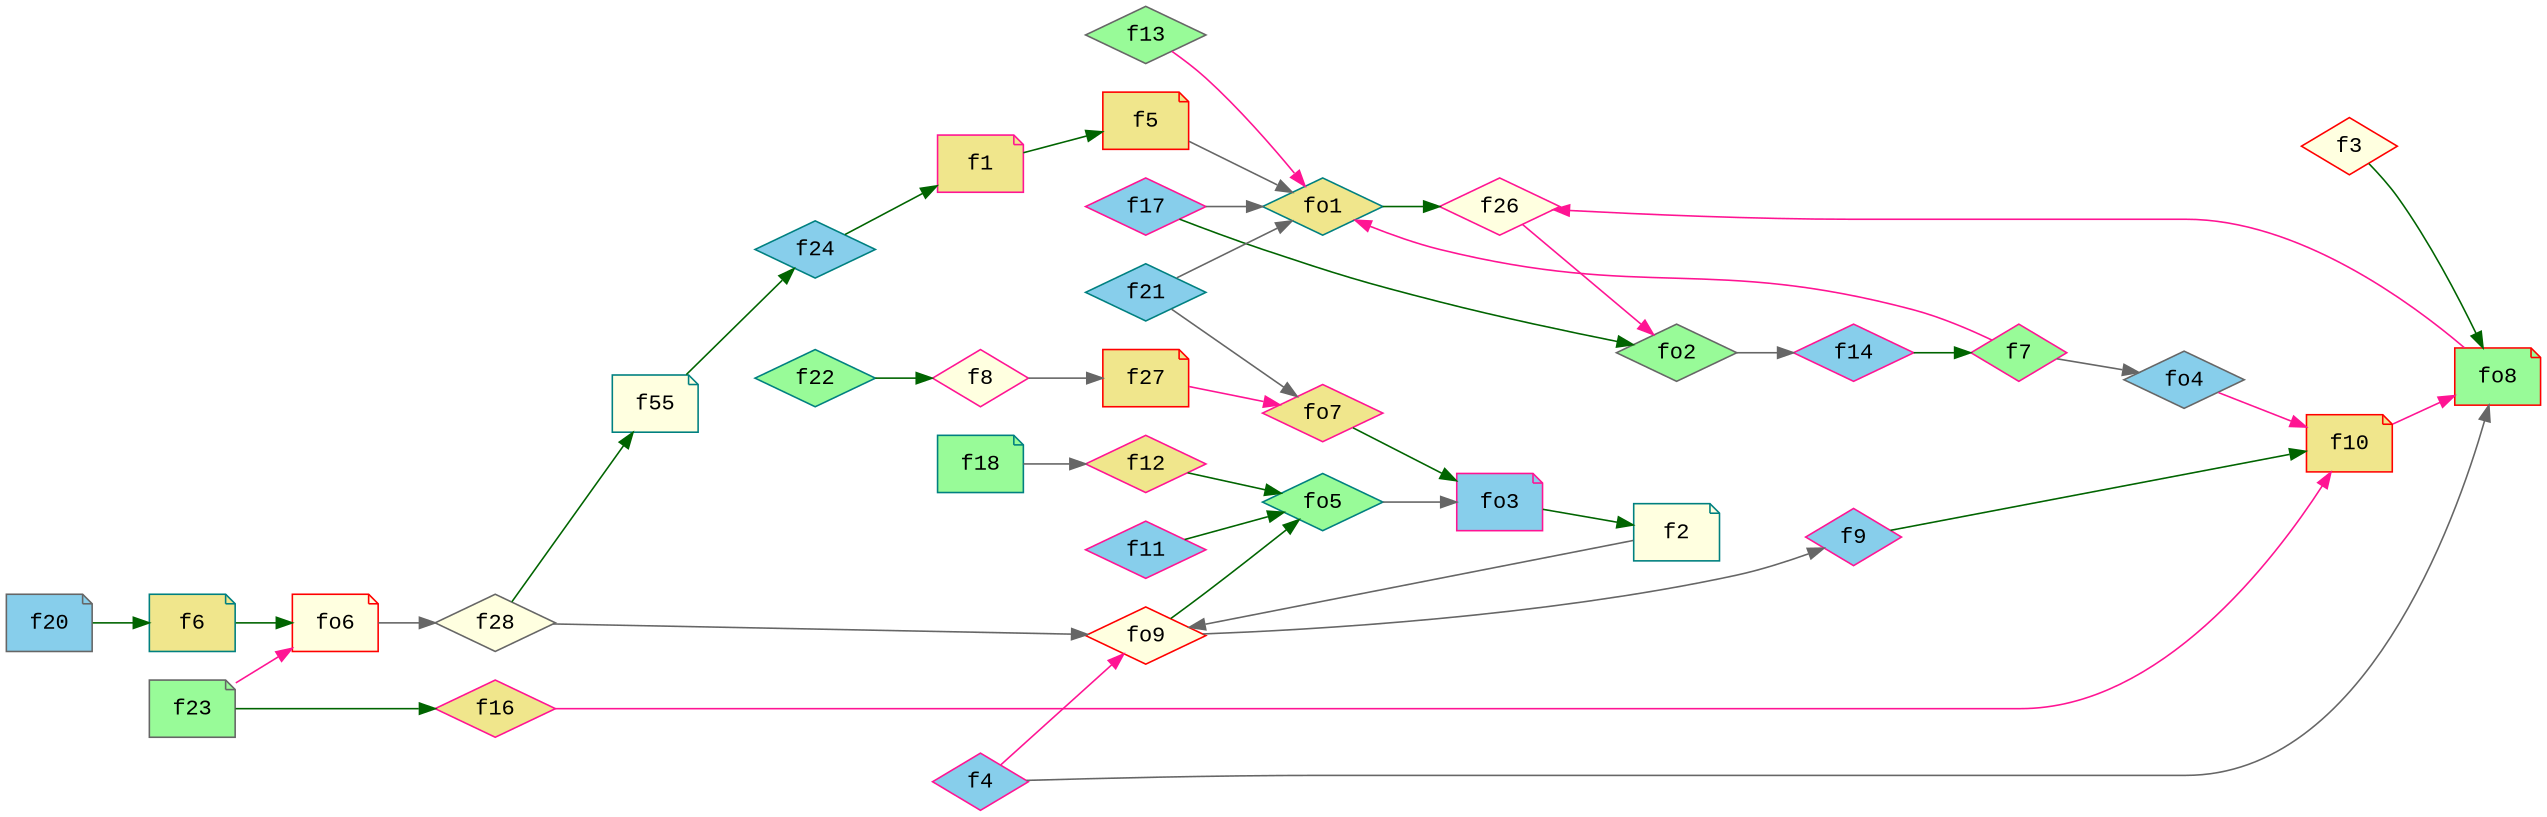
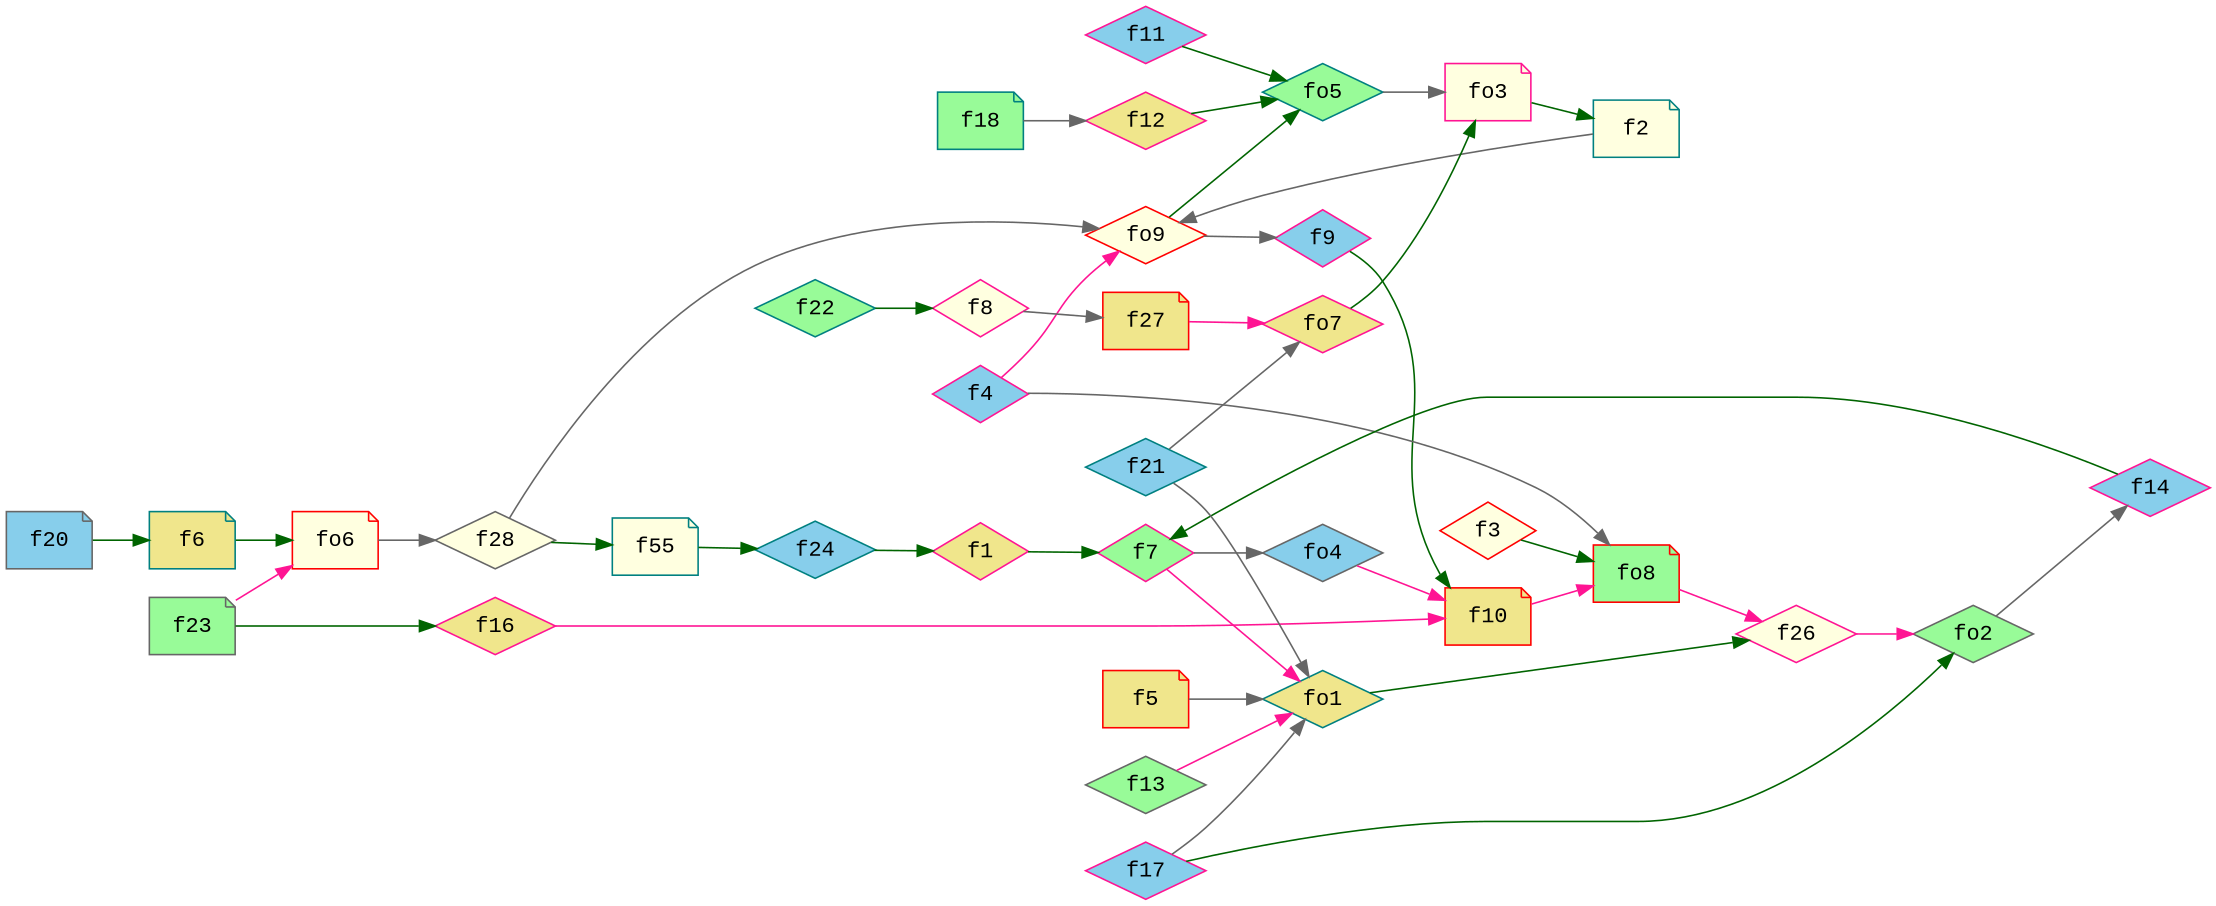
edge "f1" -> "f5": now "f1" -> "f7"
node "f1": shape note -> diamond
node "fo3": fillcolor skyblue -> lightyellow
